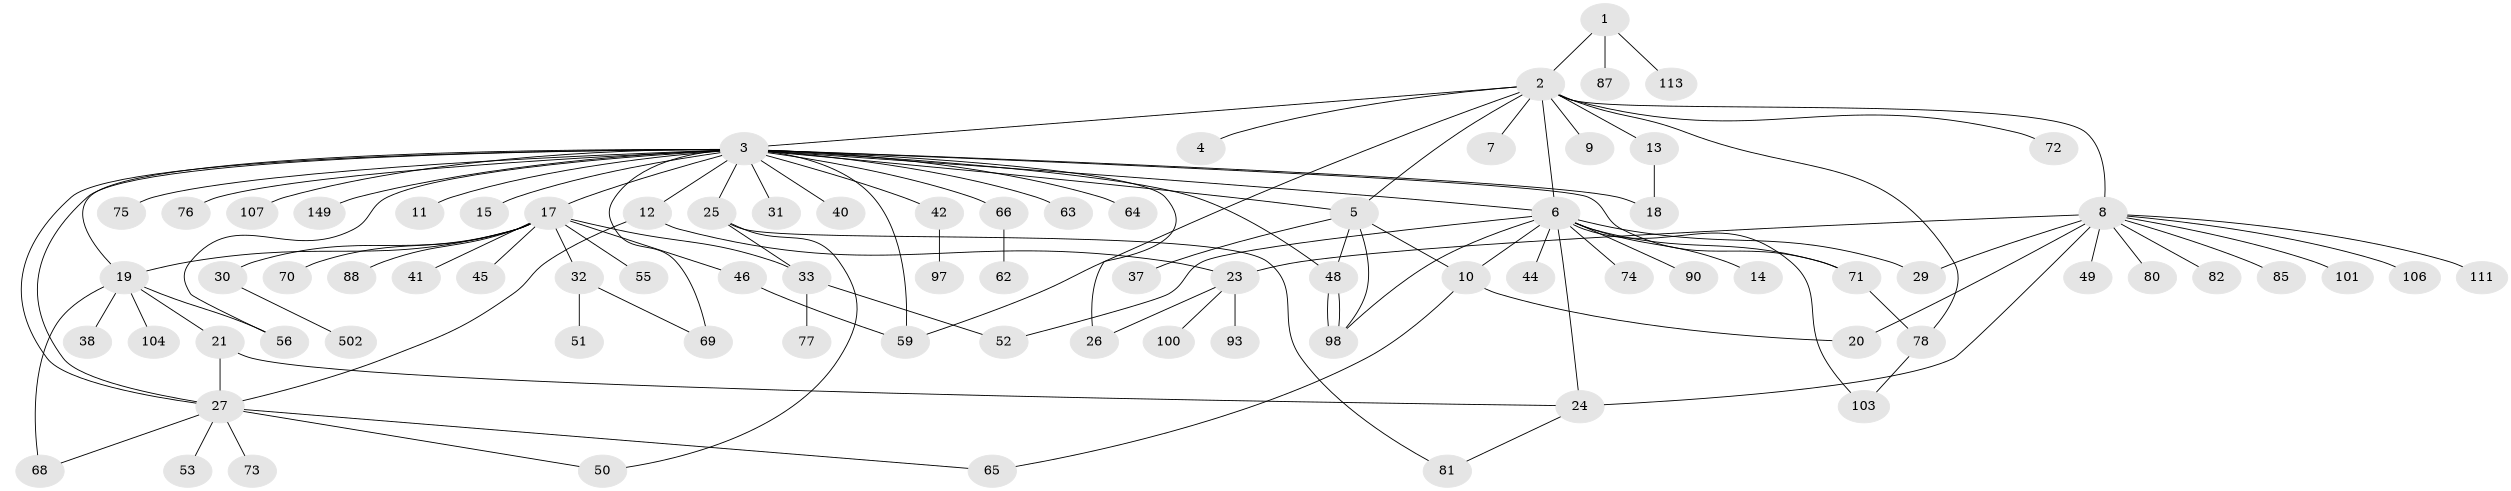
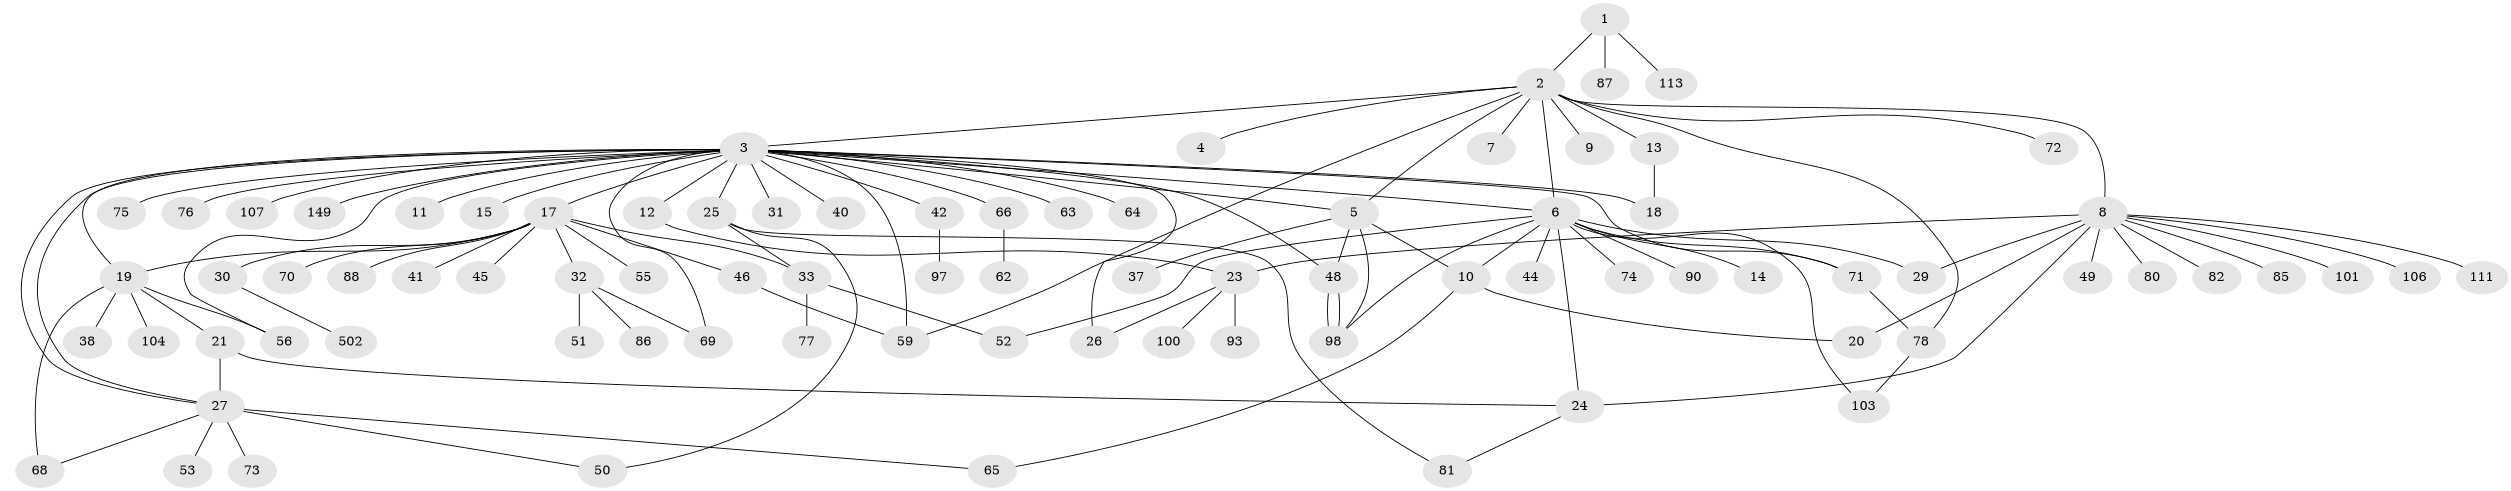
edge "12" -- "27": removed
node "86": added
